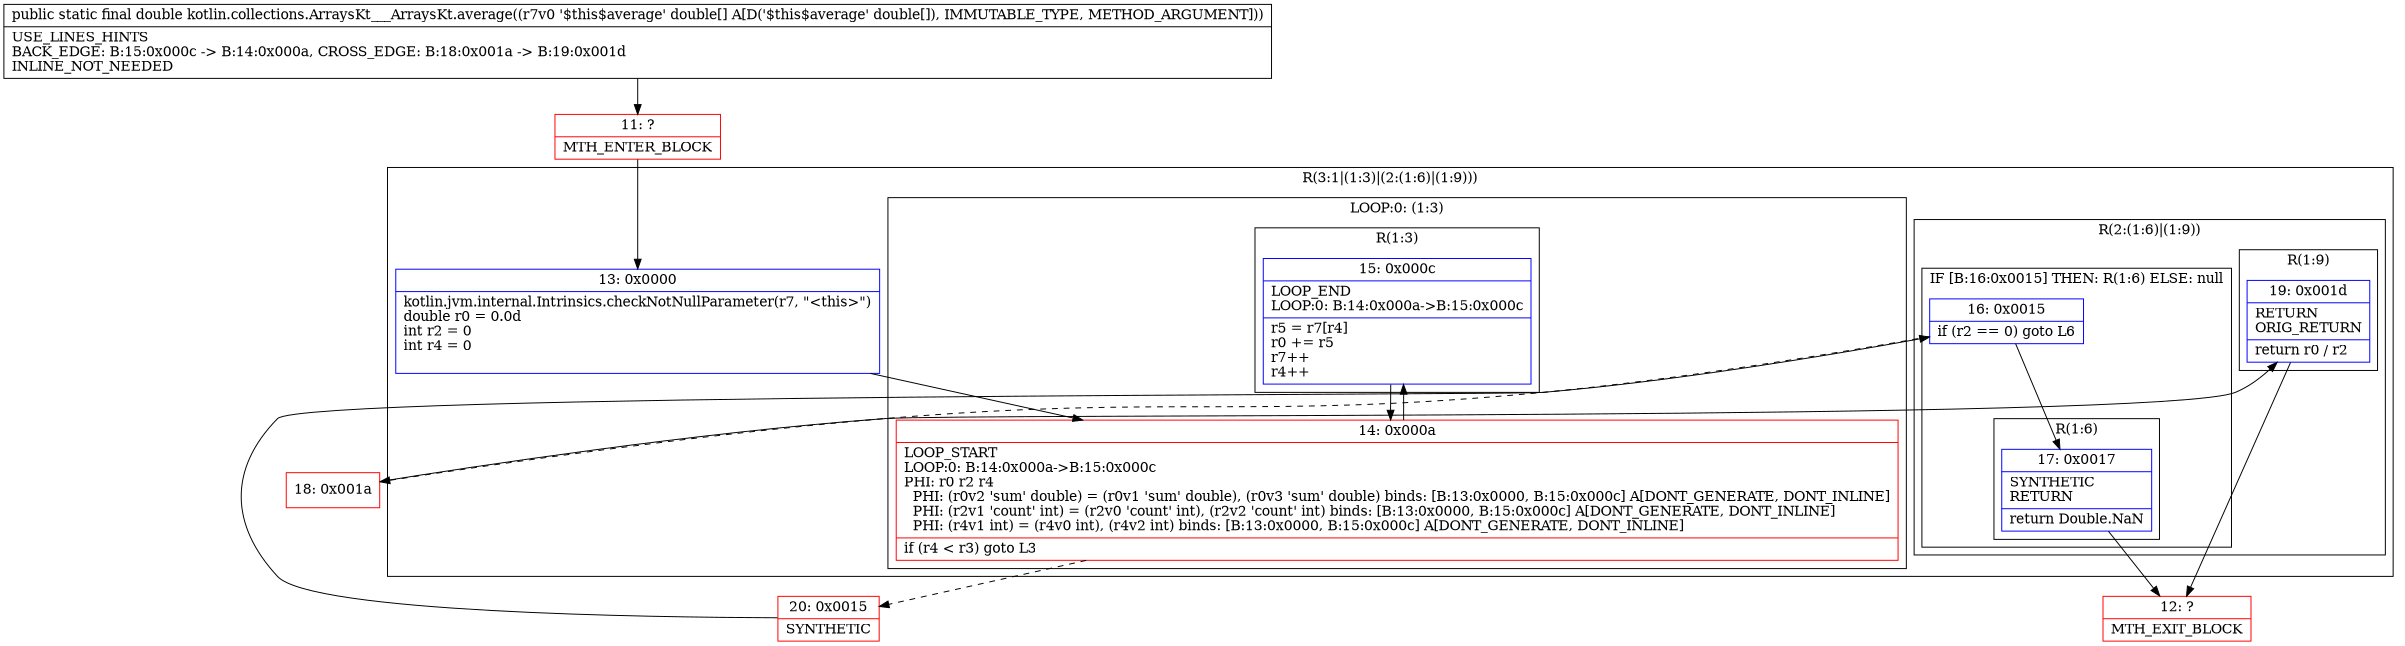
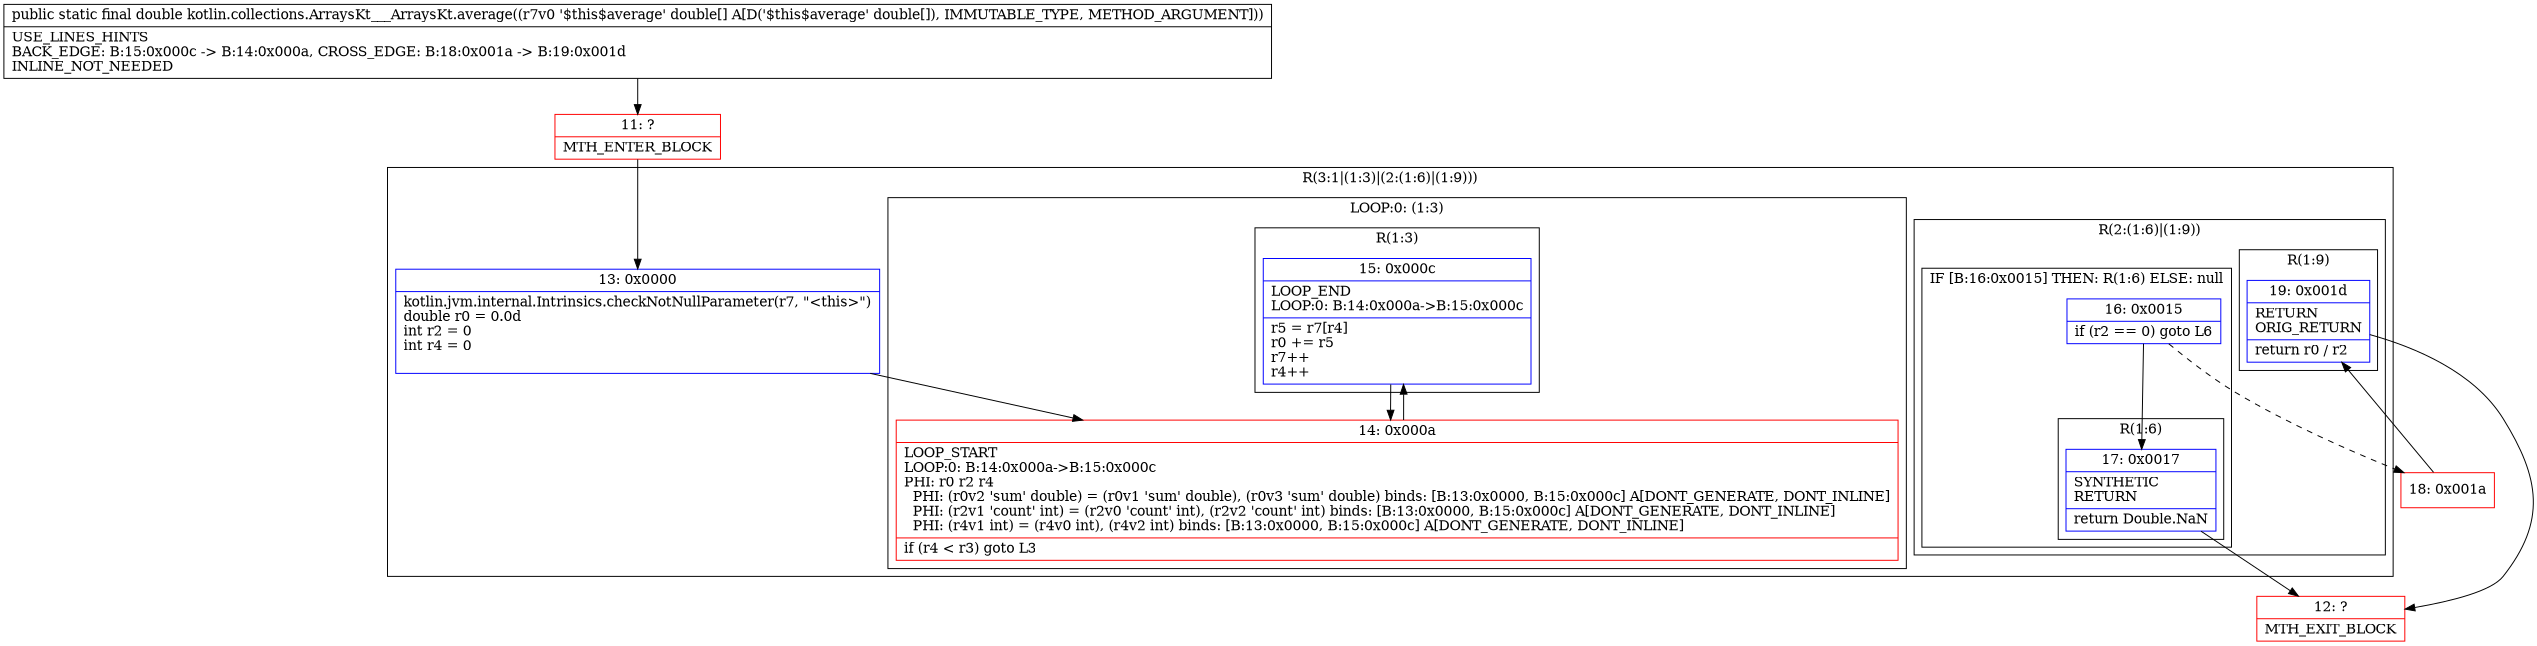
node "20: 0x0015": removed
